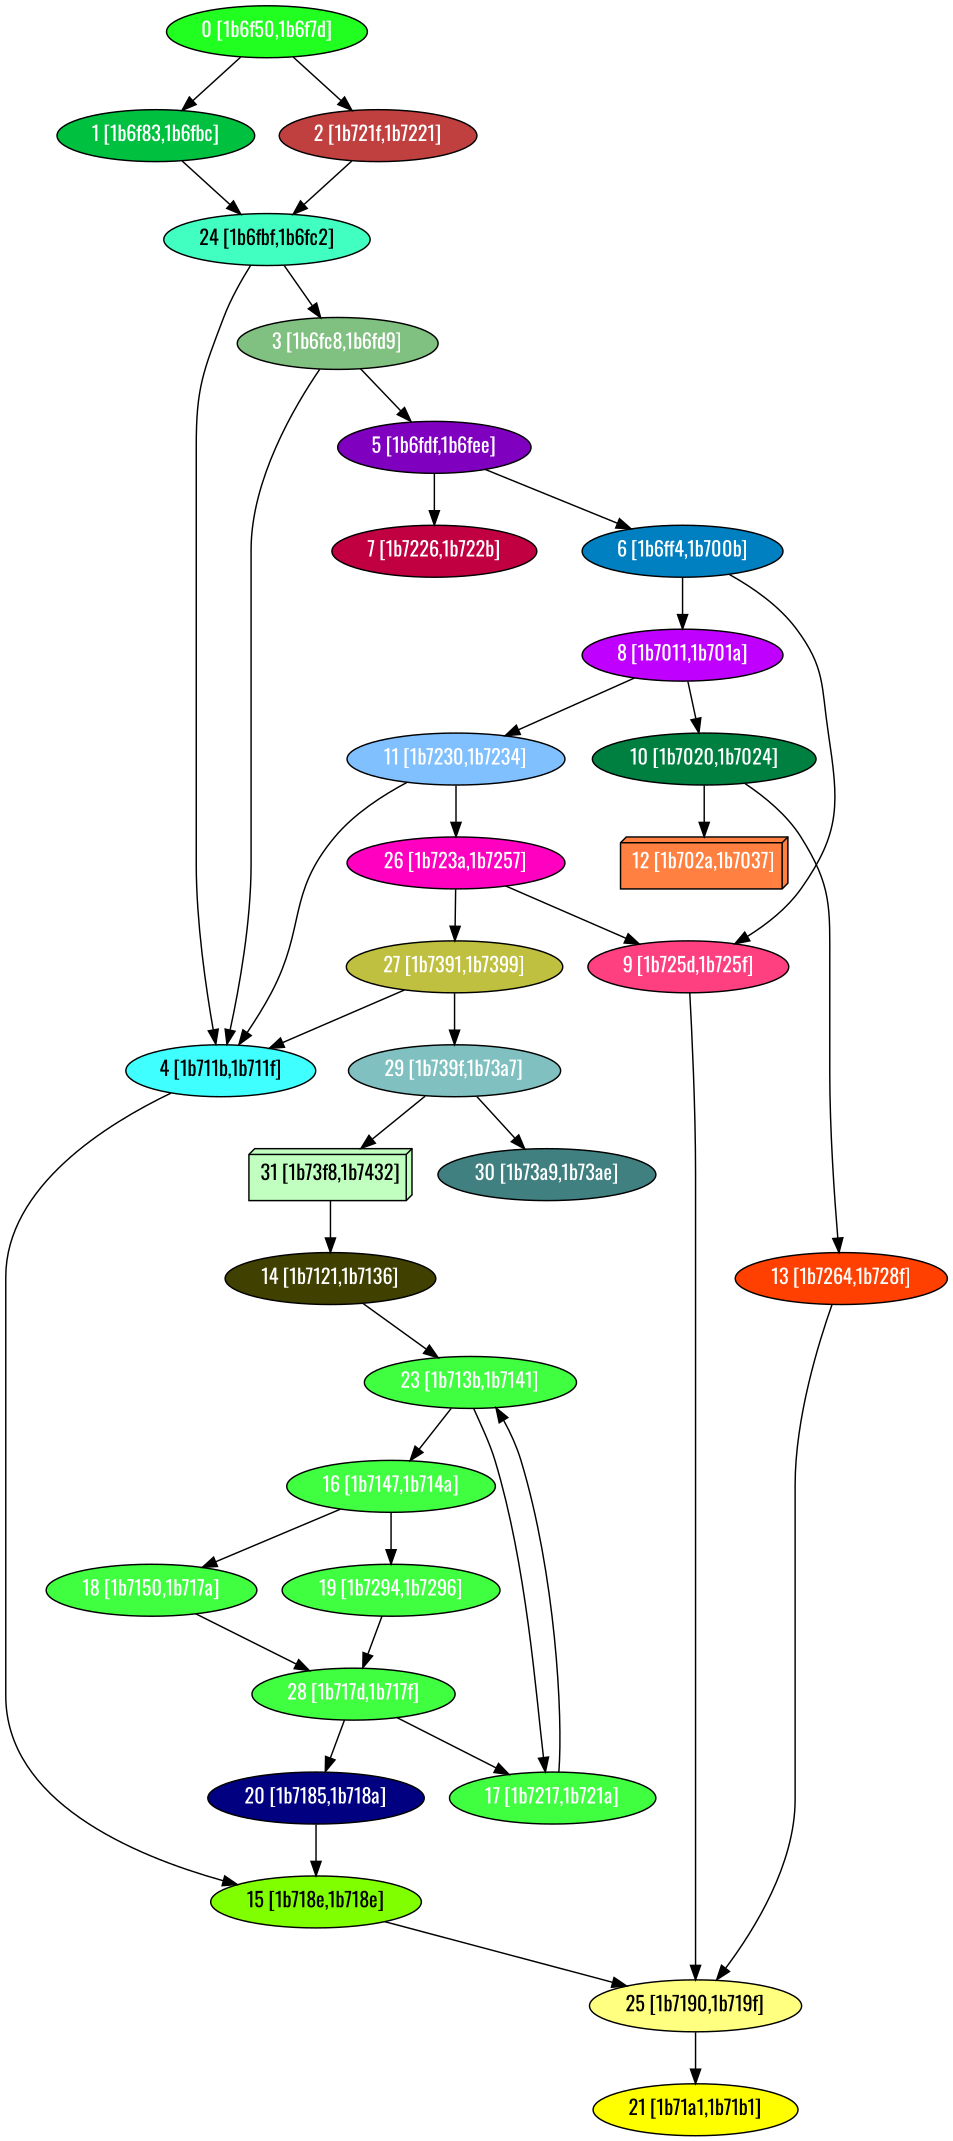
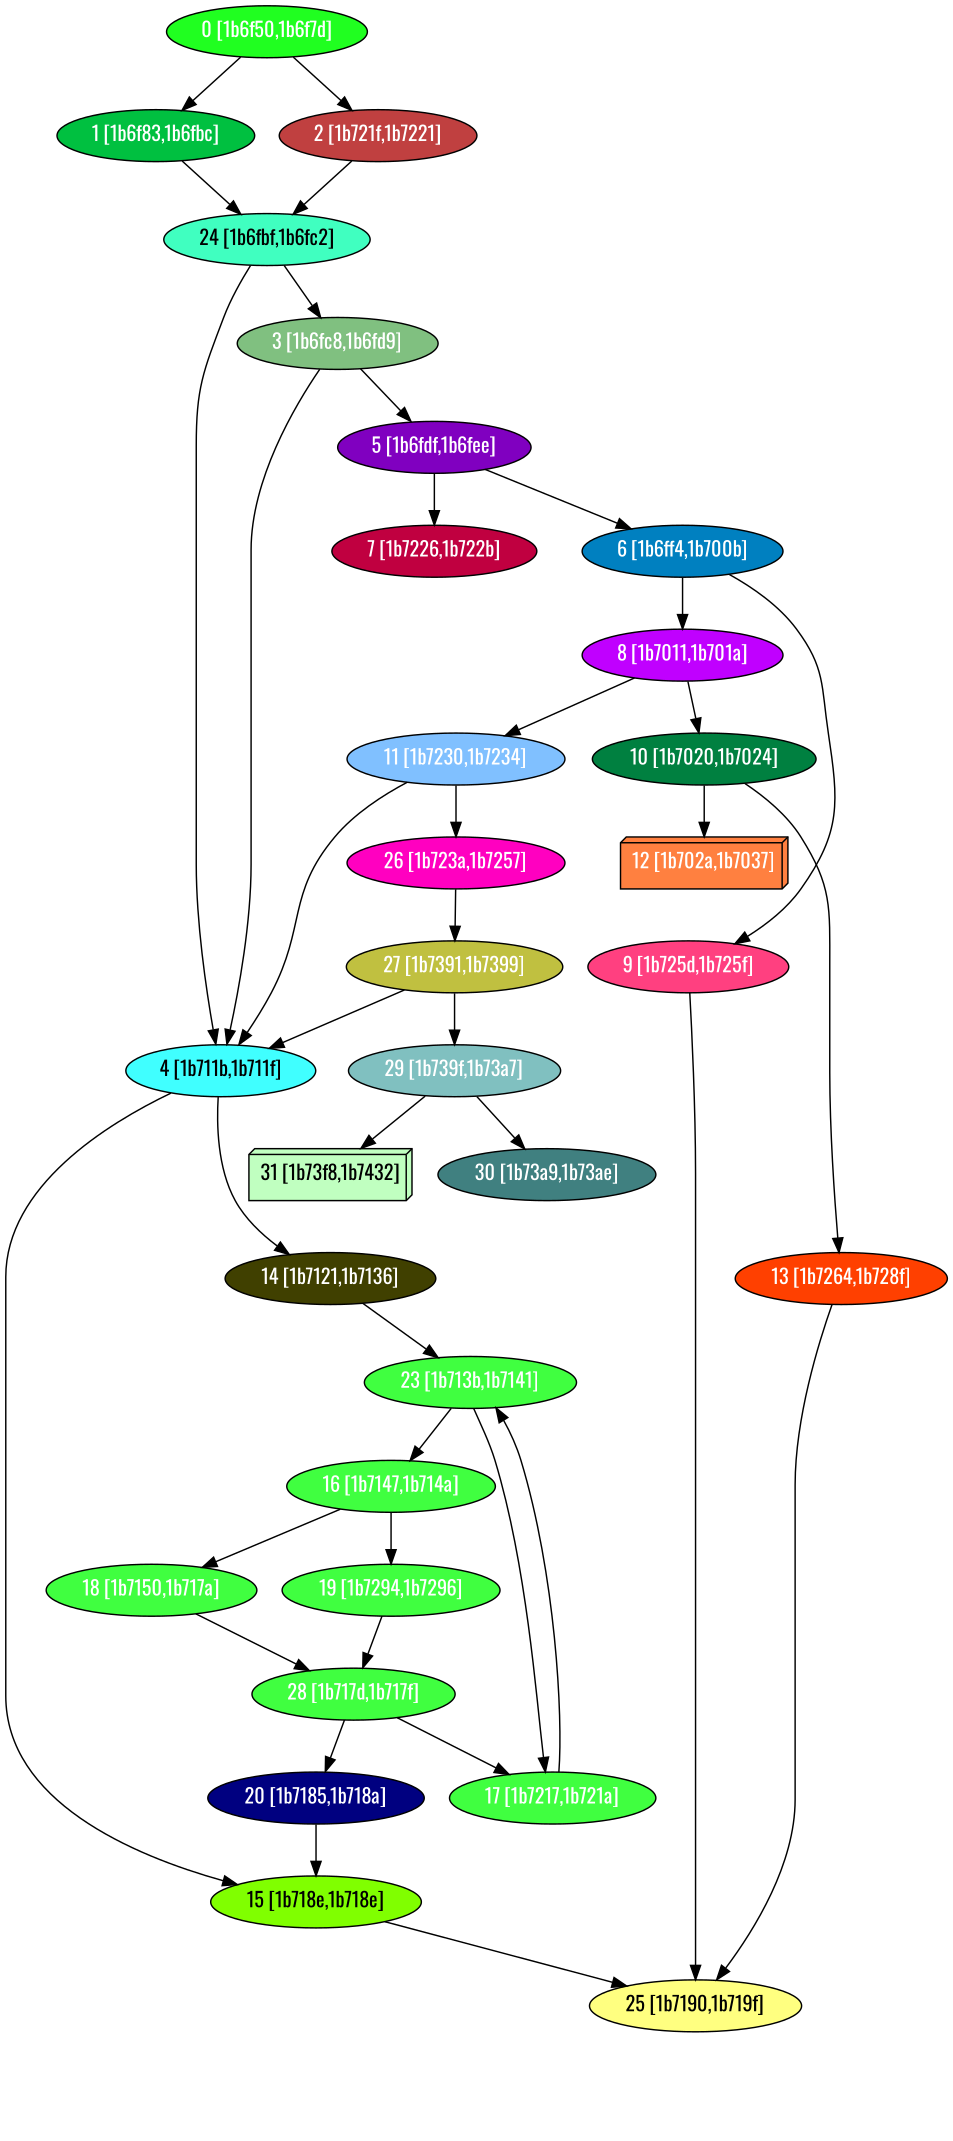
edge "26 [1b723a,1b7257]" -> "9 [1b725d,1b725f]": removed
edge "31 [1b73f8,1b7432]" -> "14 [1b7121,1b7136]": now "4 [1b711b,1b711f]" -> "14 [1b7121,1b7136]"
node "21 [1b71a1,1b71b1]": removed
